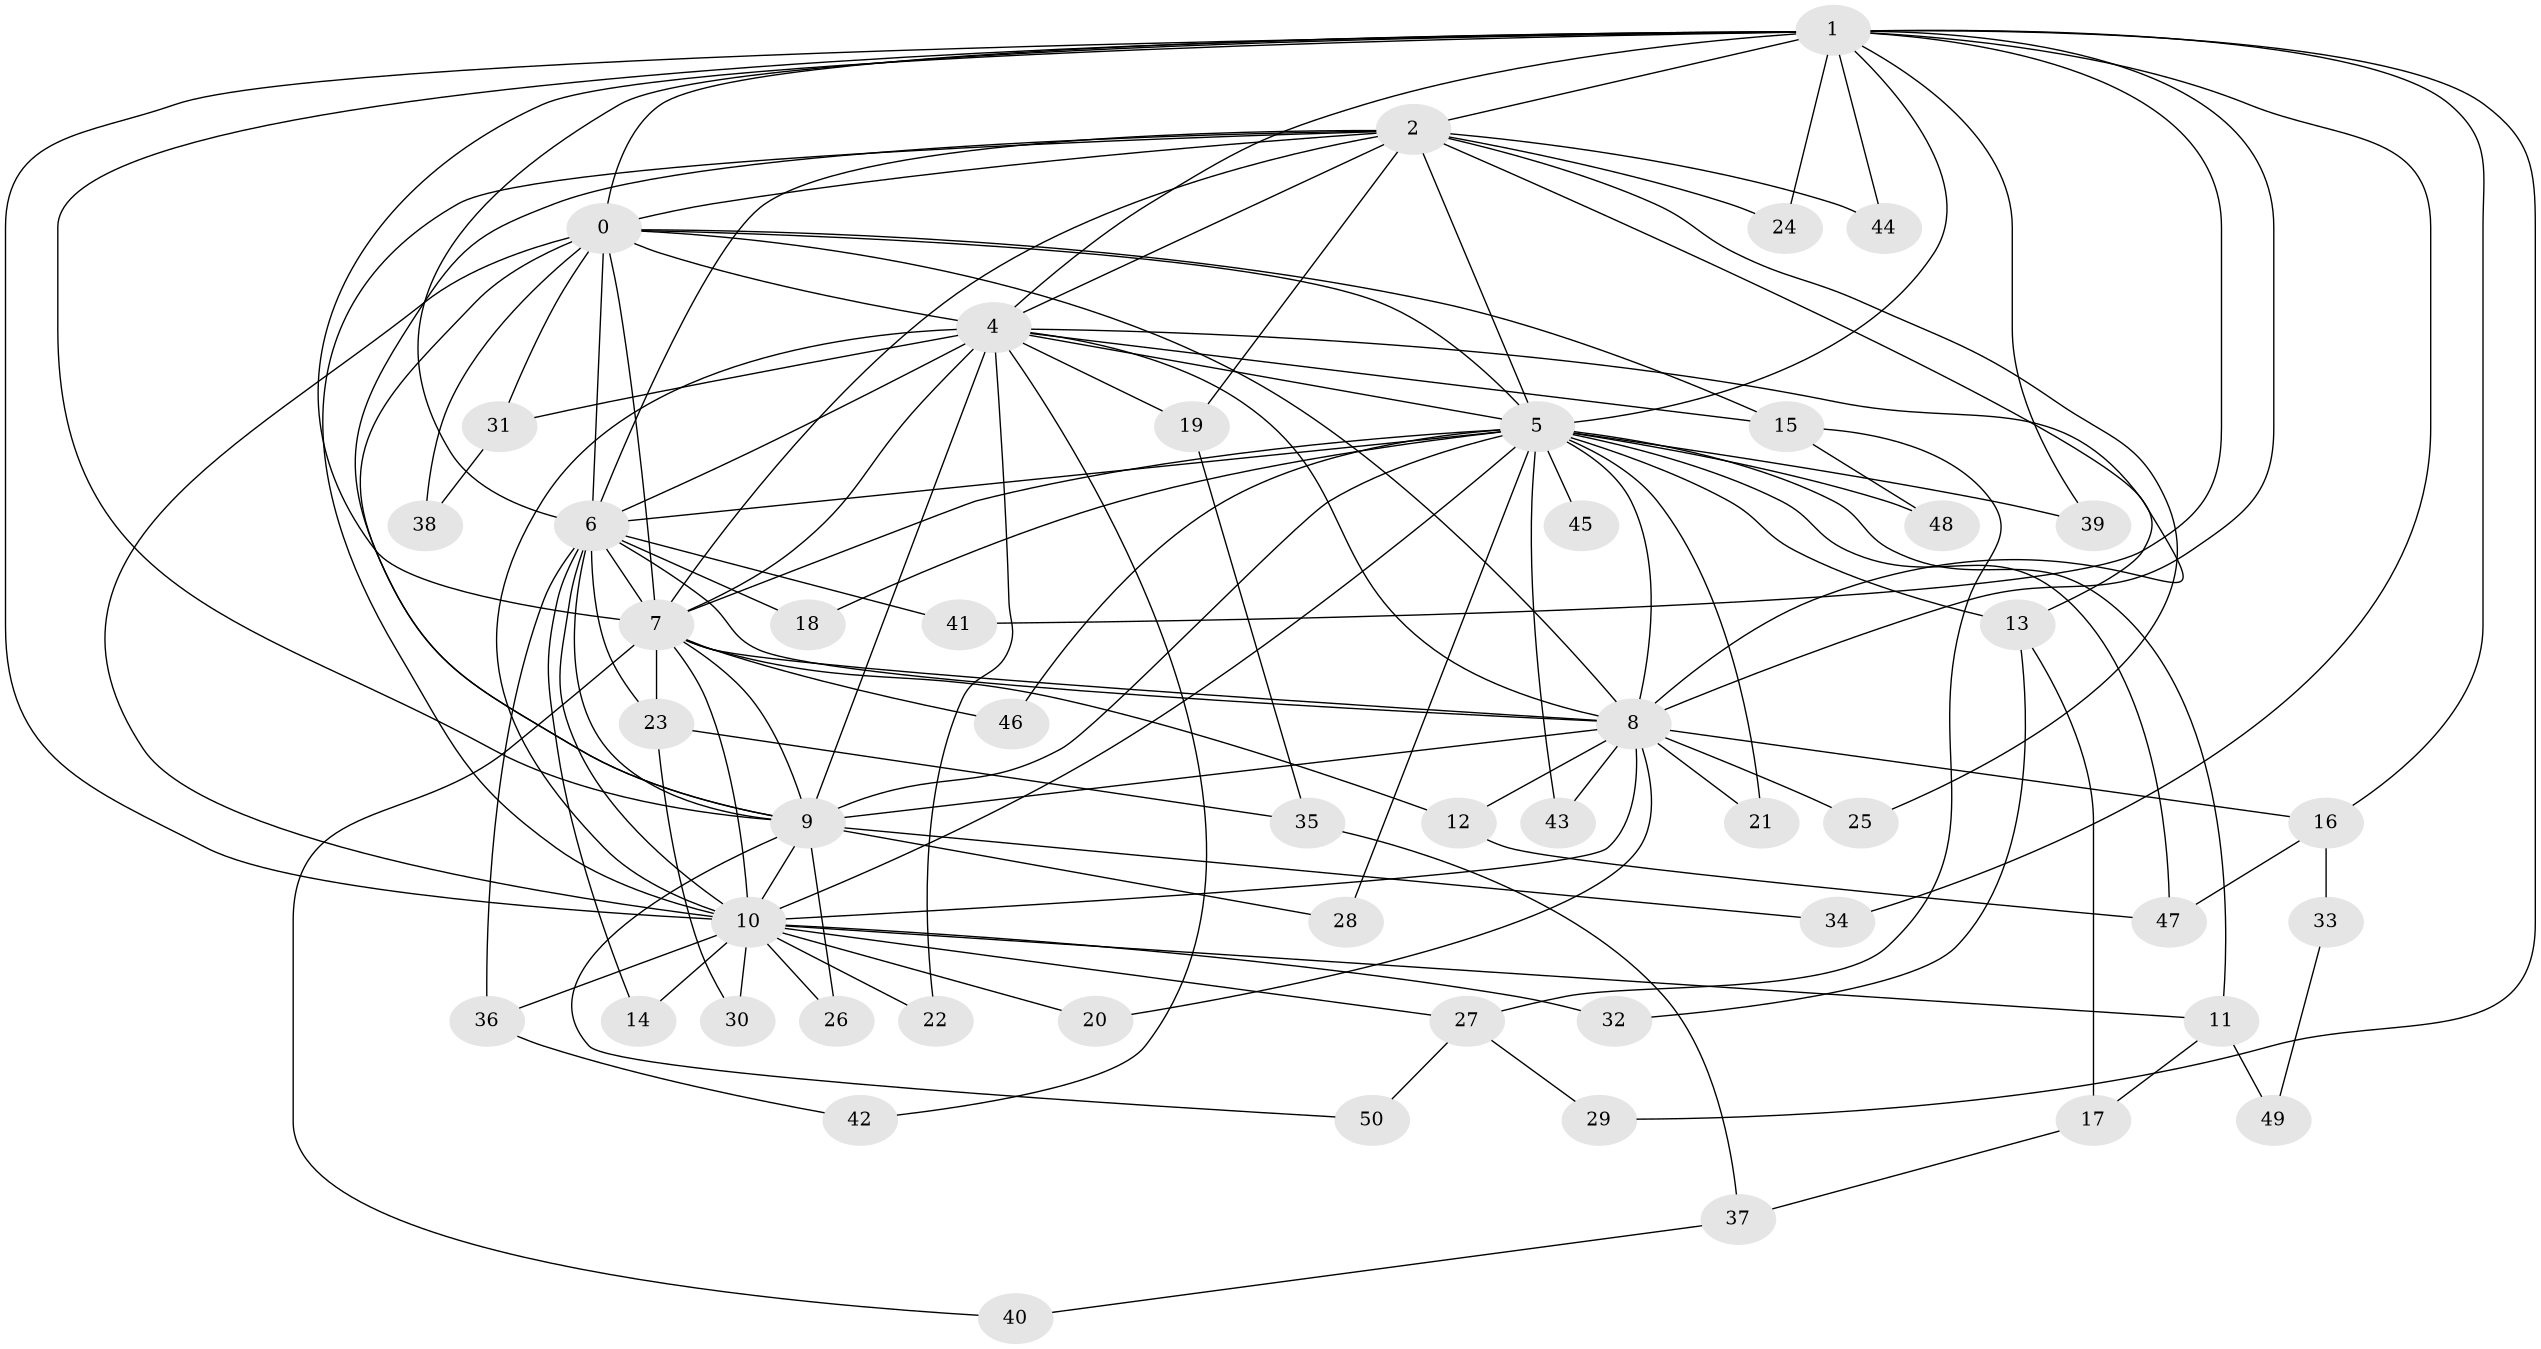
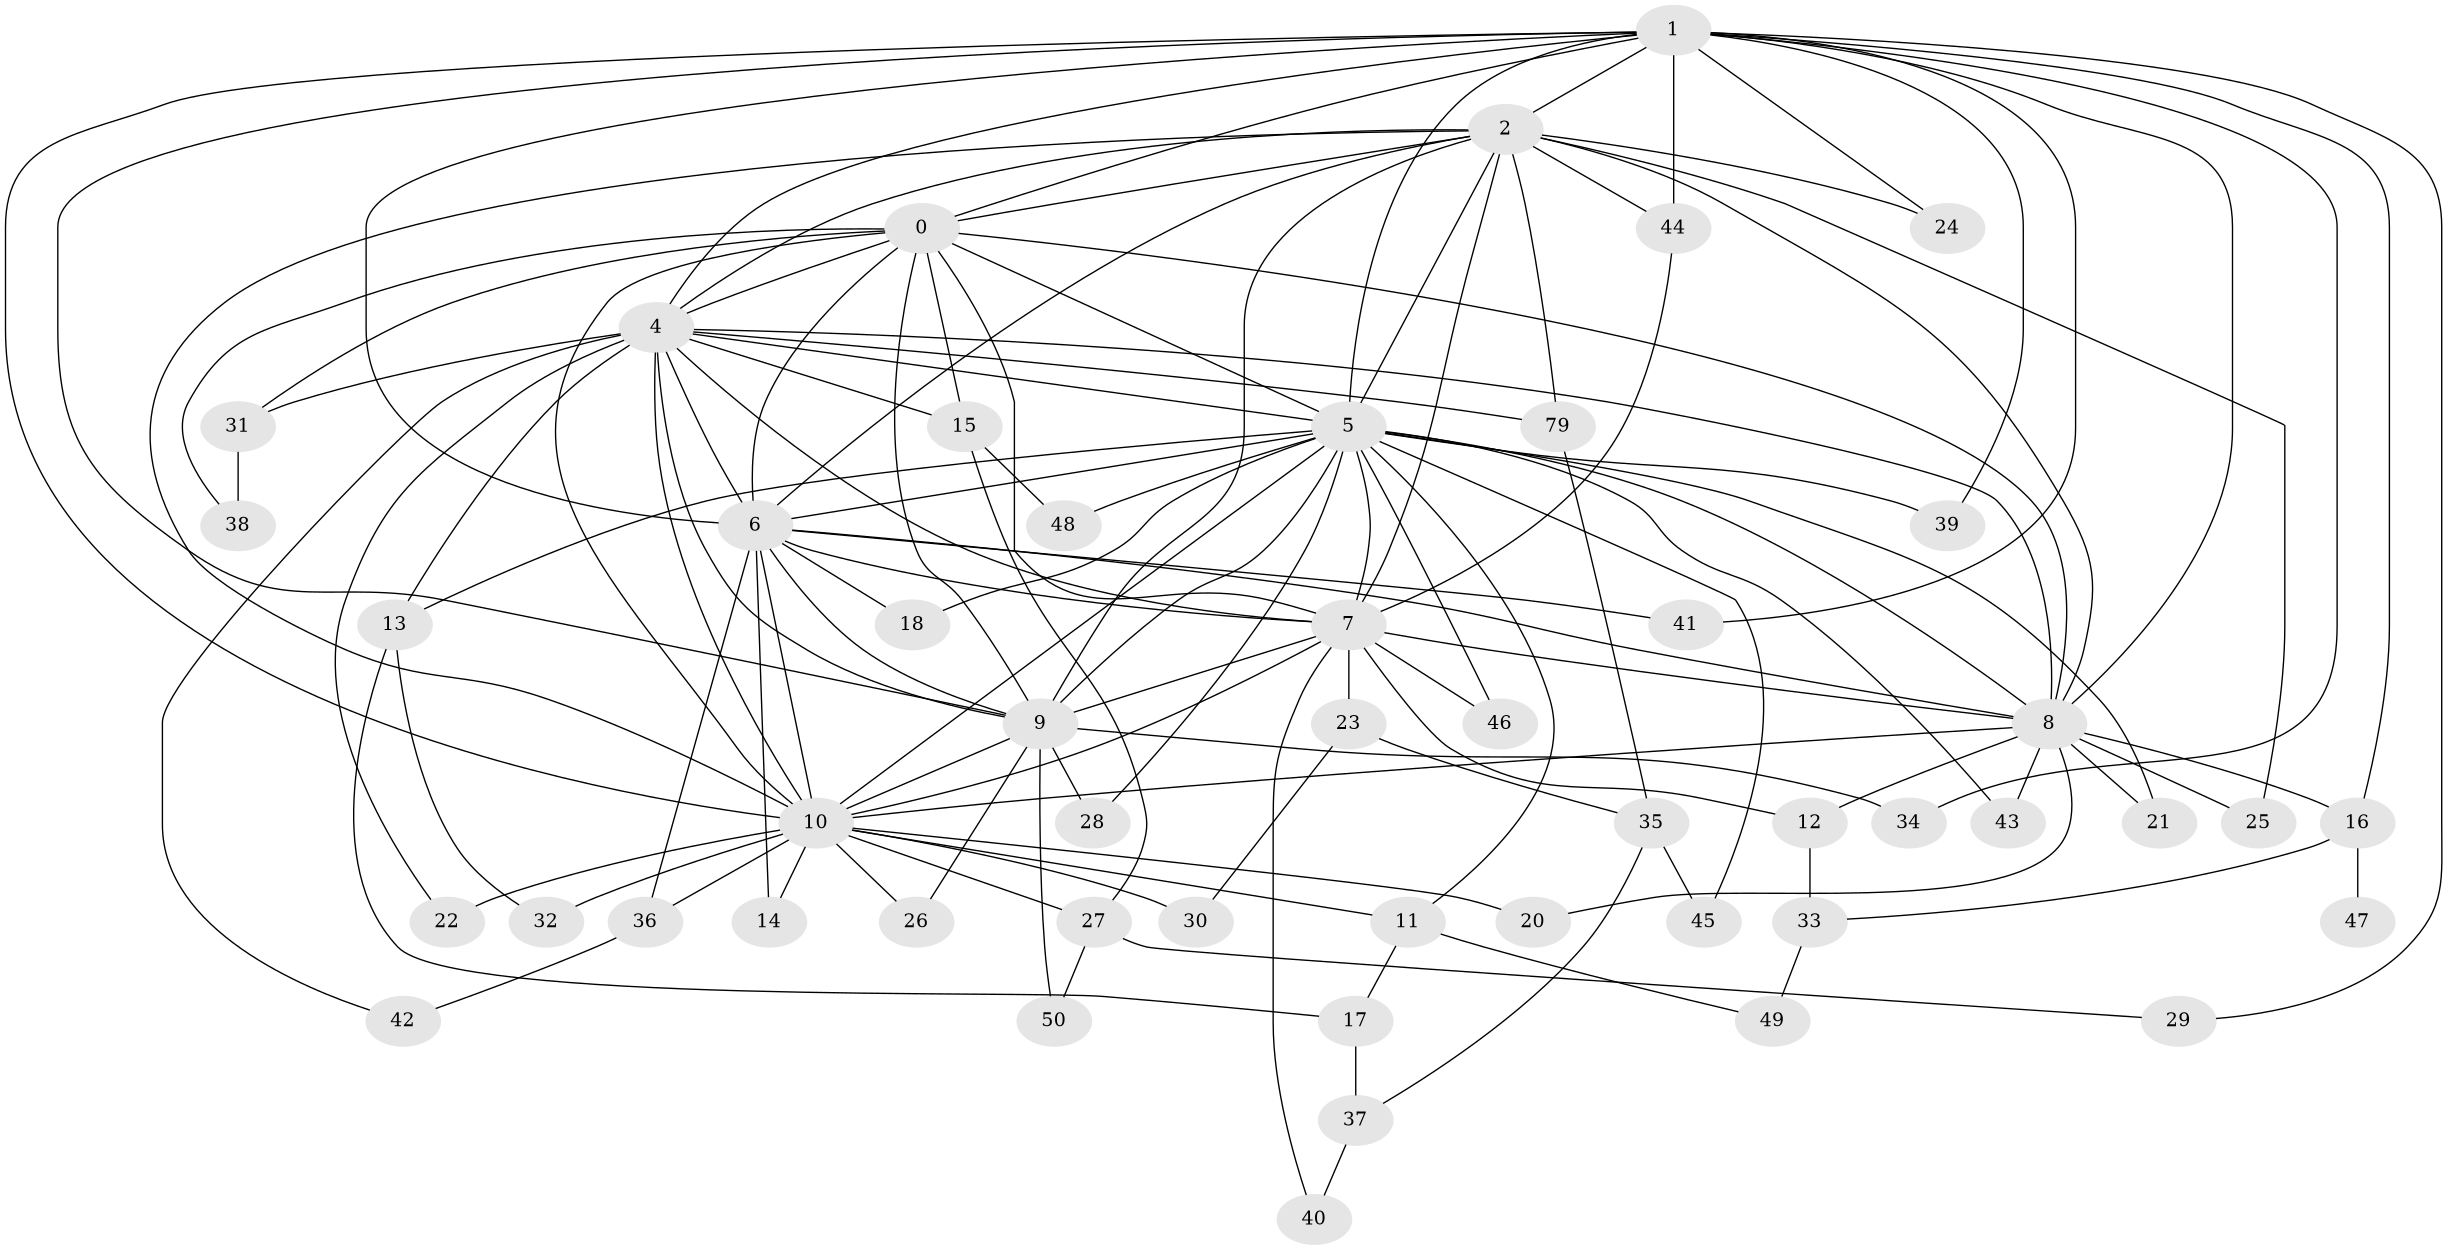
edge "1" -- "7": now "44" -- "7"
node "19": label "19" -> "79"
edge "5" -- "47": removed
edge "6" -- "23": removed
edge "8" -- "9": removed
edge "35" -- "45": added
edge "12" -- "47": now "12" -- "33"
